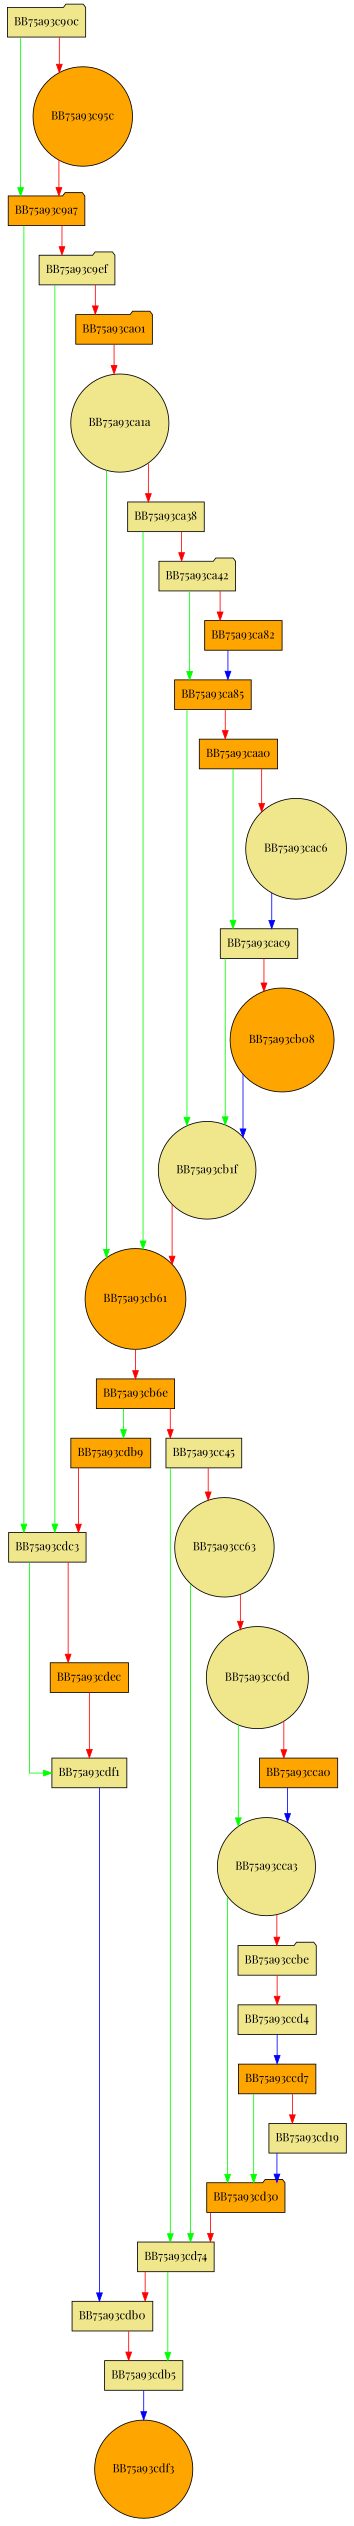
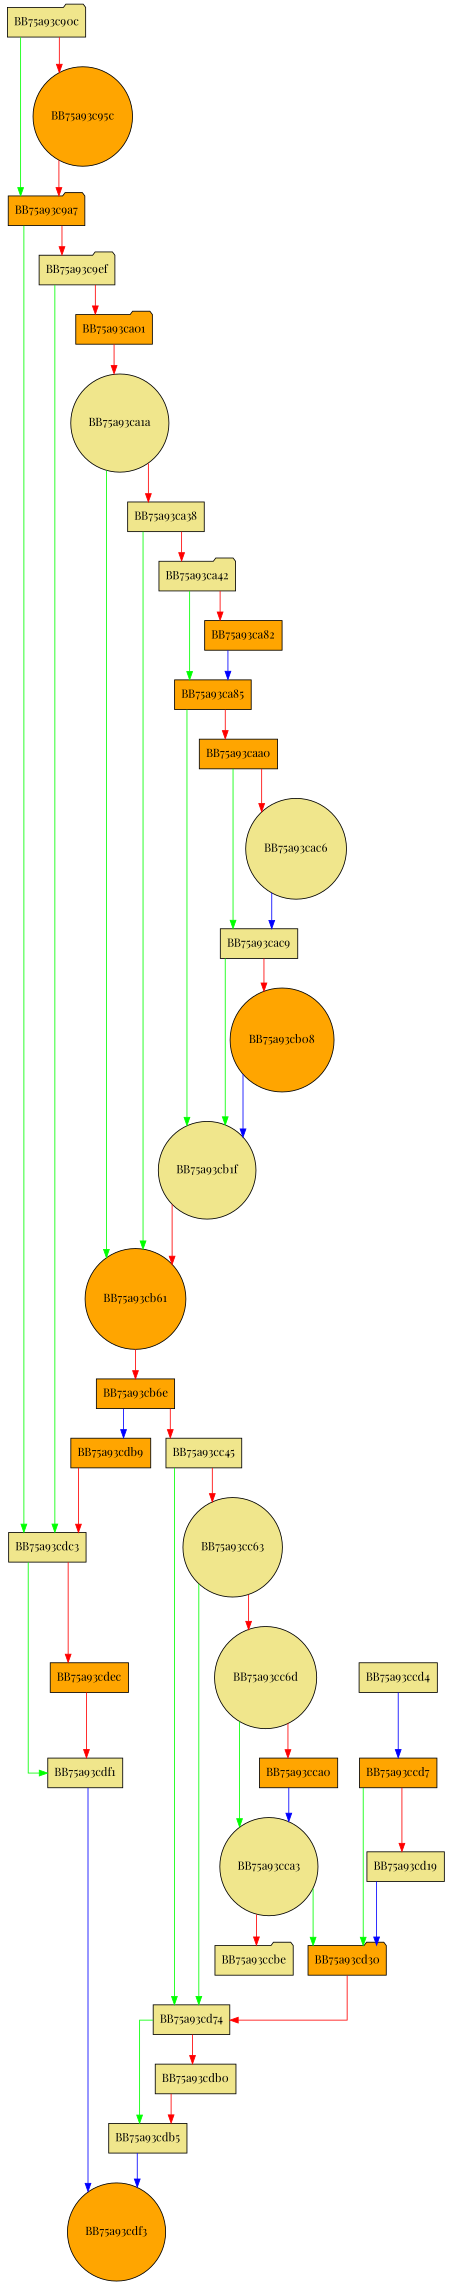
edge "BB75a93cb6e" -> "BB75a93cdb9": color green -> blue
edge "BB75a93ccbe" -> "BB75a93ccd4": removed
edge "BB75a93cdf1" -> "BB75a93cdb0": now "BB75a93cdf1" -> "BB75a93cdf3"
